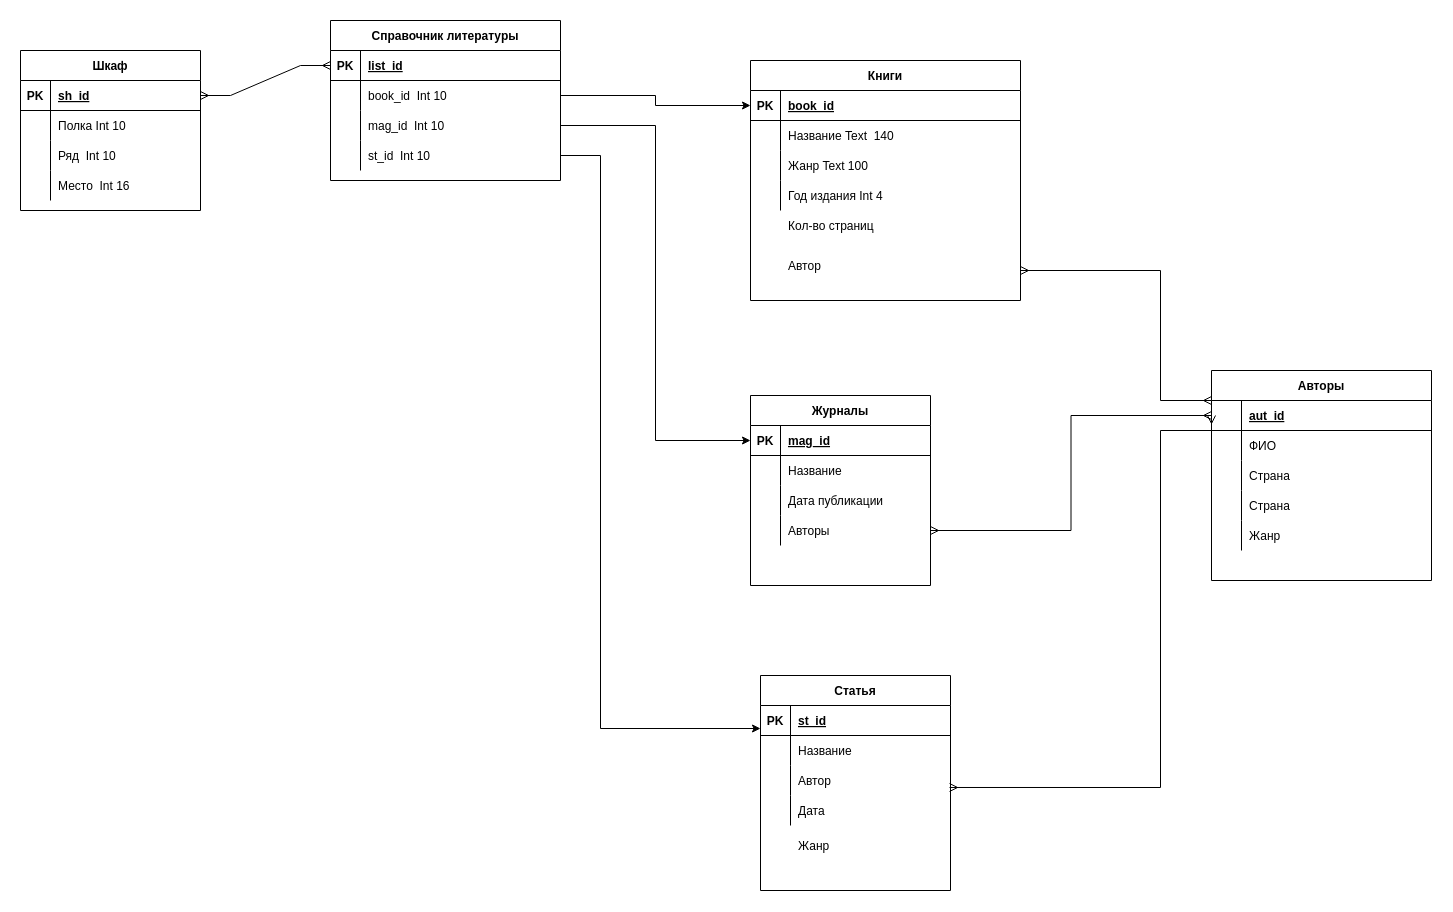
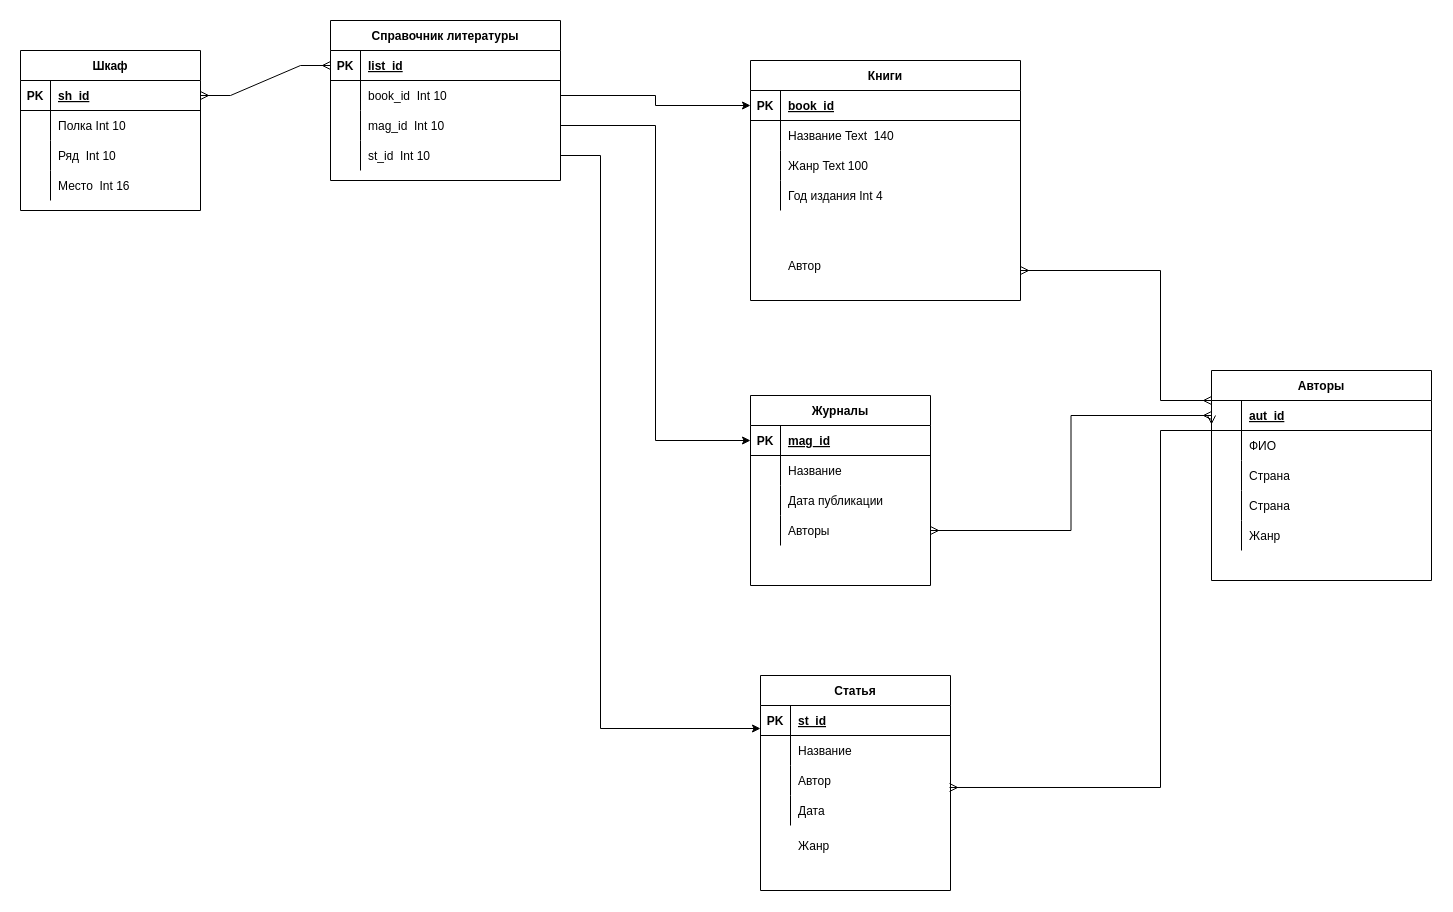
node "Кол-во страниц": removed
